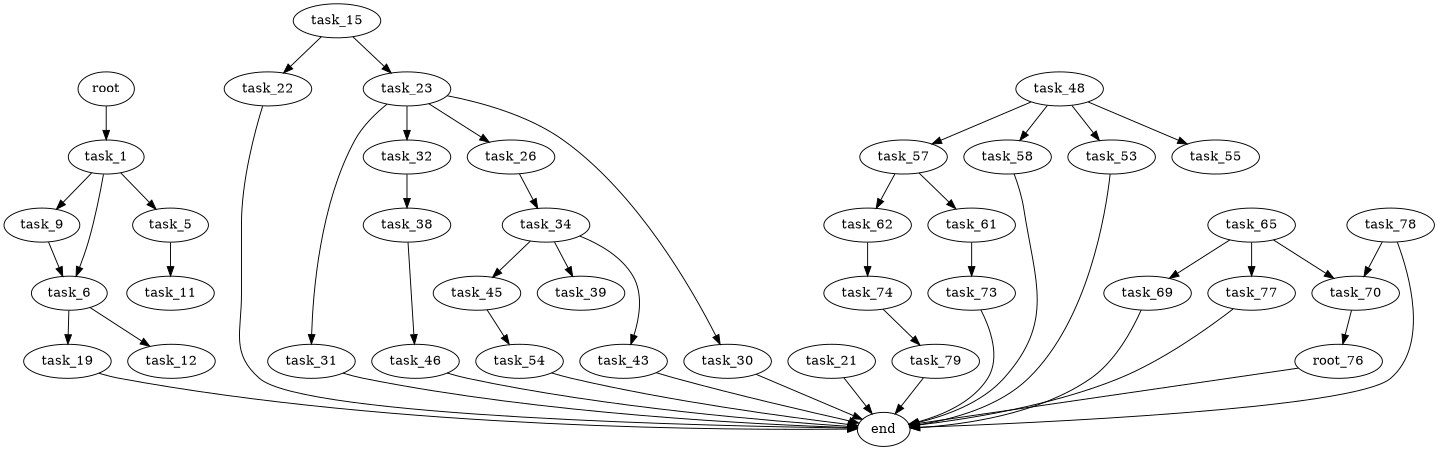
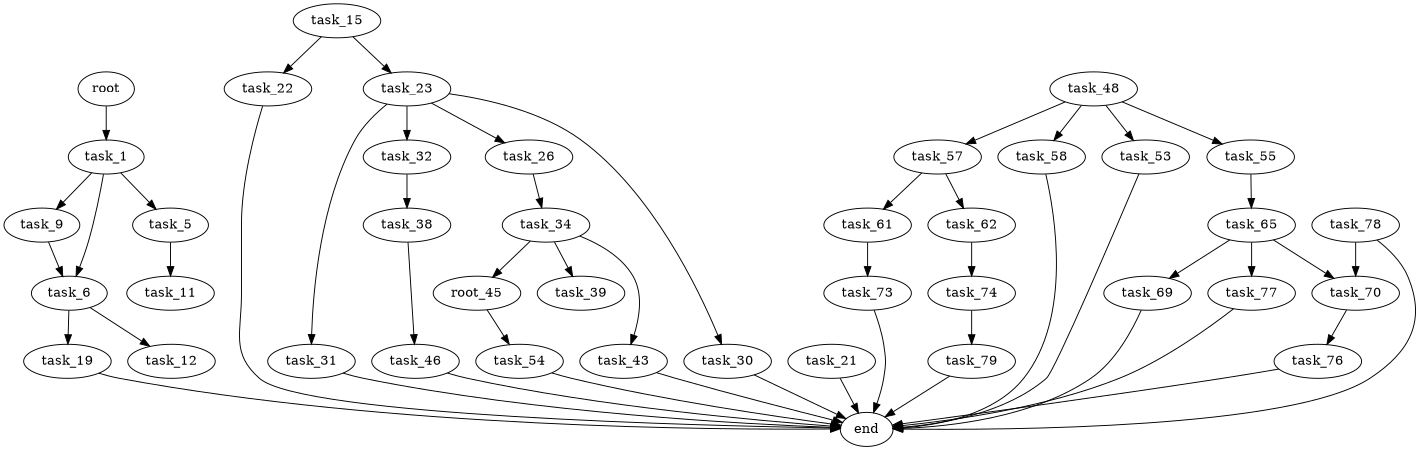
edge "task_55" -> "task_65": added
node "task_45": label "task_45" -> "root_45"
node "root_76": label "root_76" -> "task_76"
